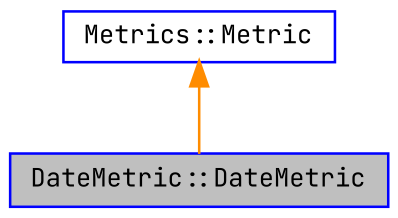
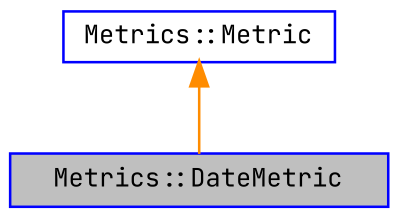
node "DateMetric::DateMetric": label "DateMetric::DateMetric" -> "Metrics::DateMetric"
